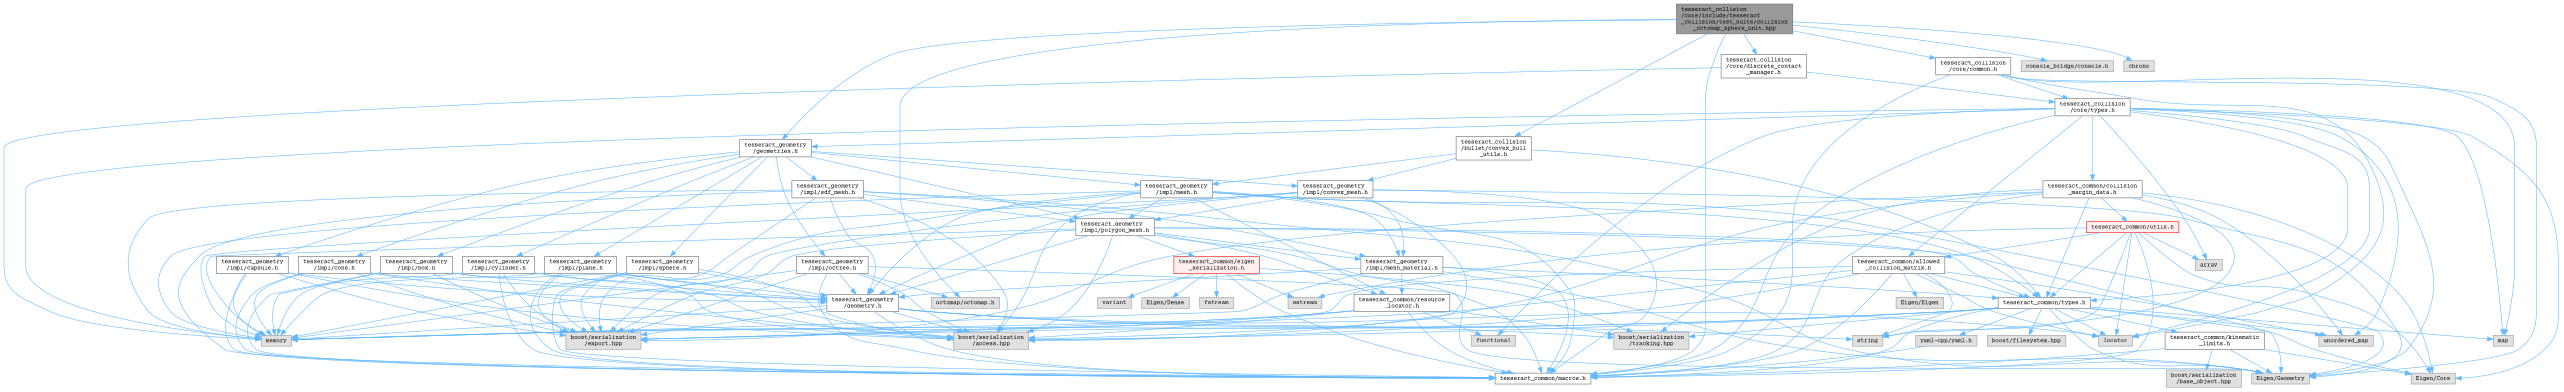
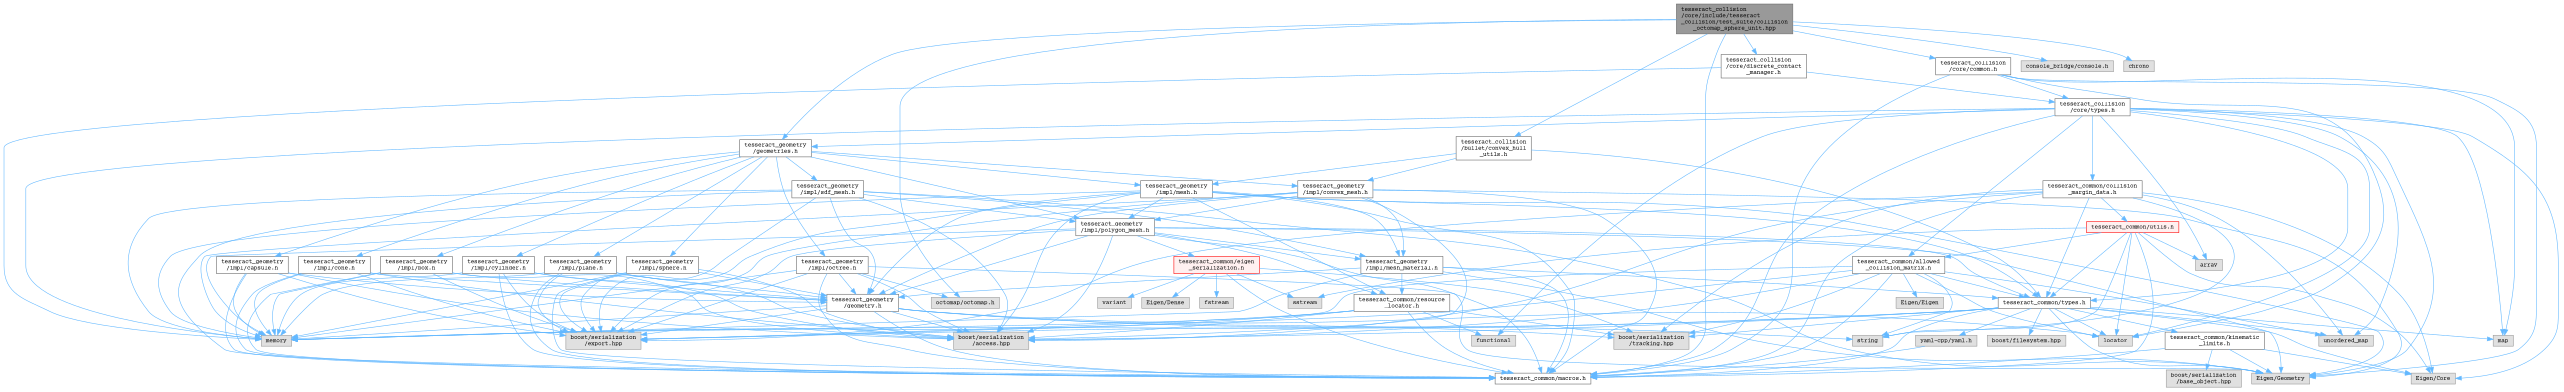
edge "tesseract_common/allowed _collision_matrix.h" -> "boost/serialization /tracking.hpp": added
